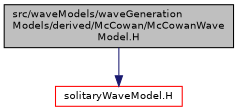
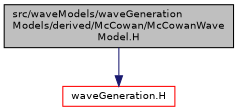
node "solitaryWaveModel.H": label "solitaryWaveModel.H" -> "waveGeneration.H"
